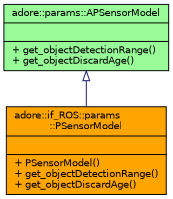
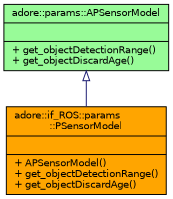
node "adore::if_ROS::params": text "+ PSensorModel()" -> "+ APSensorModel()"
